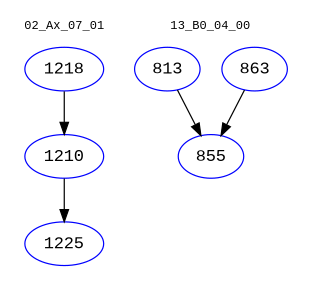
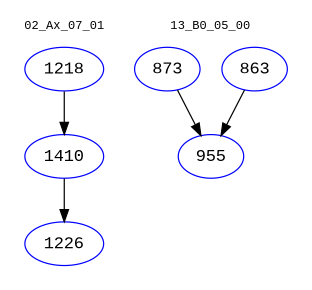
cluster "13_B0_04_00": label "13_B0_04_00" -> "13_B0_05_00"
node "813": label "813" -> "873"
node "1210": label "1210" -> "1410"
node "855": label "855" -> "955"
node "1225": label "1225" -> "1226"
